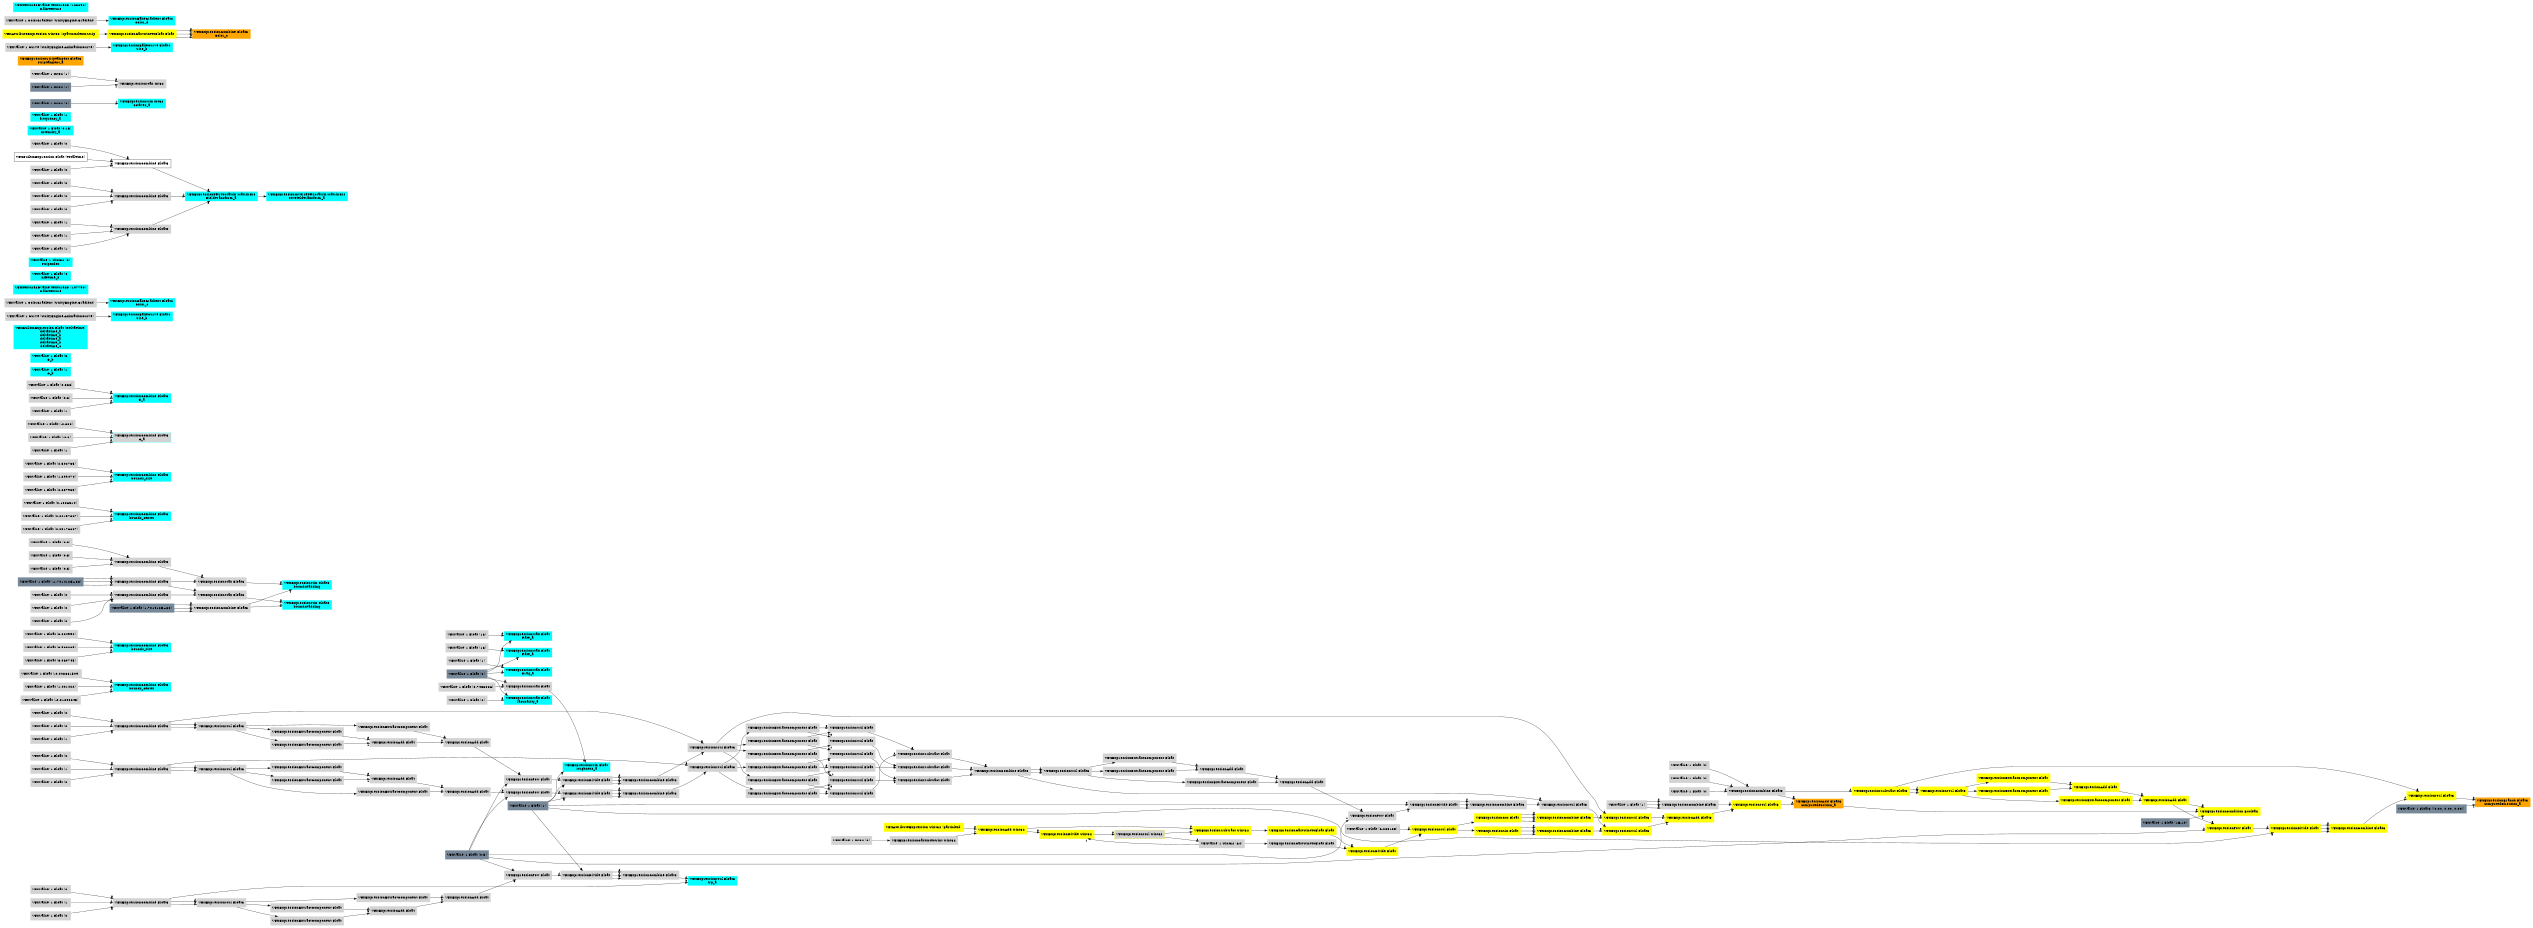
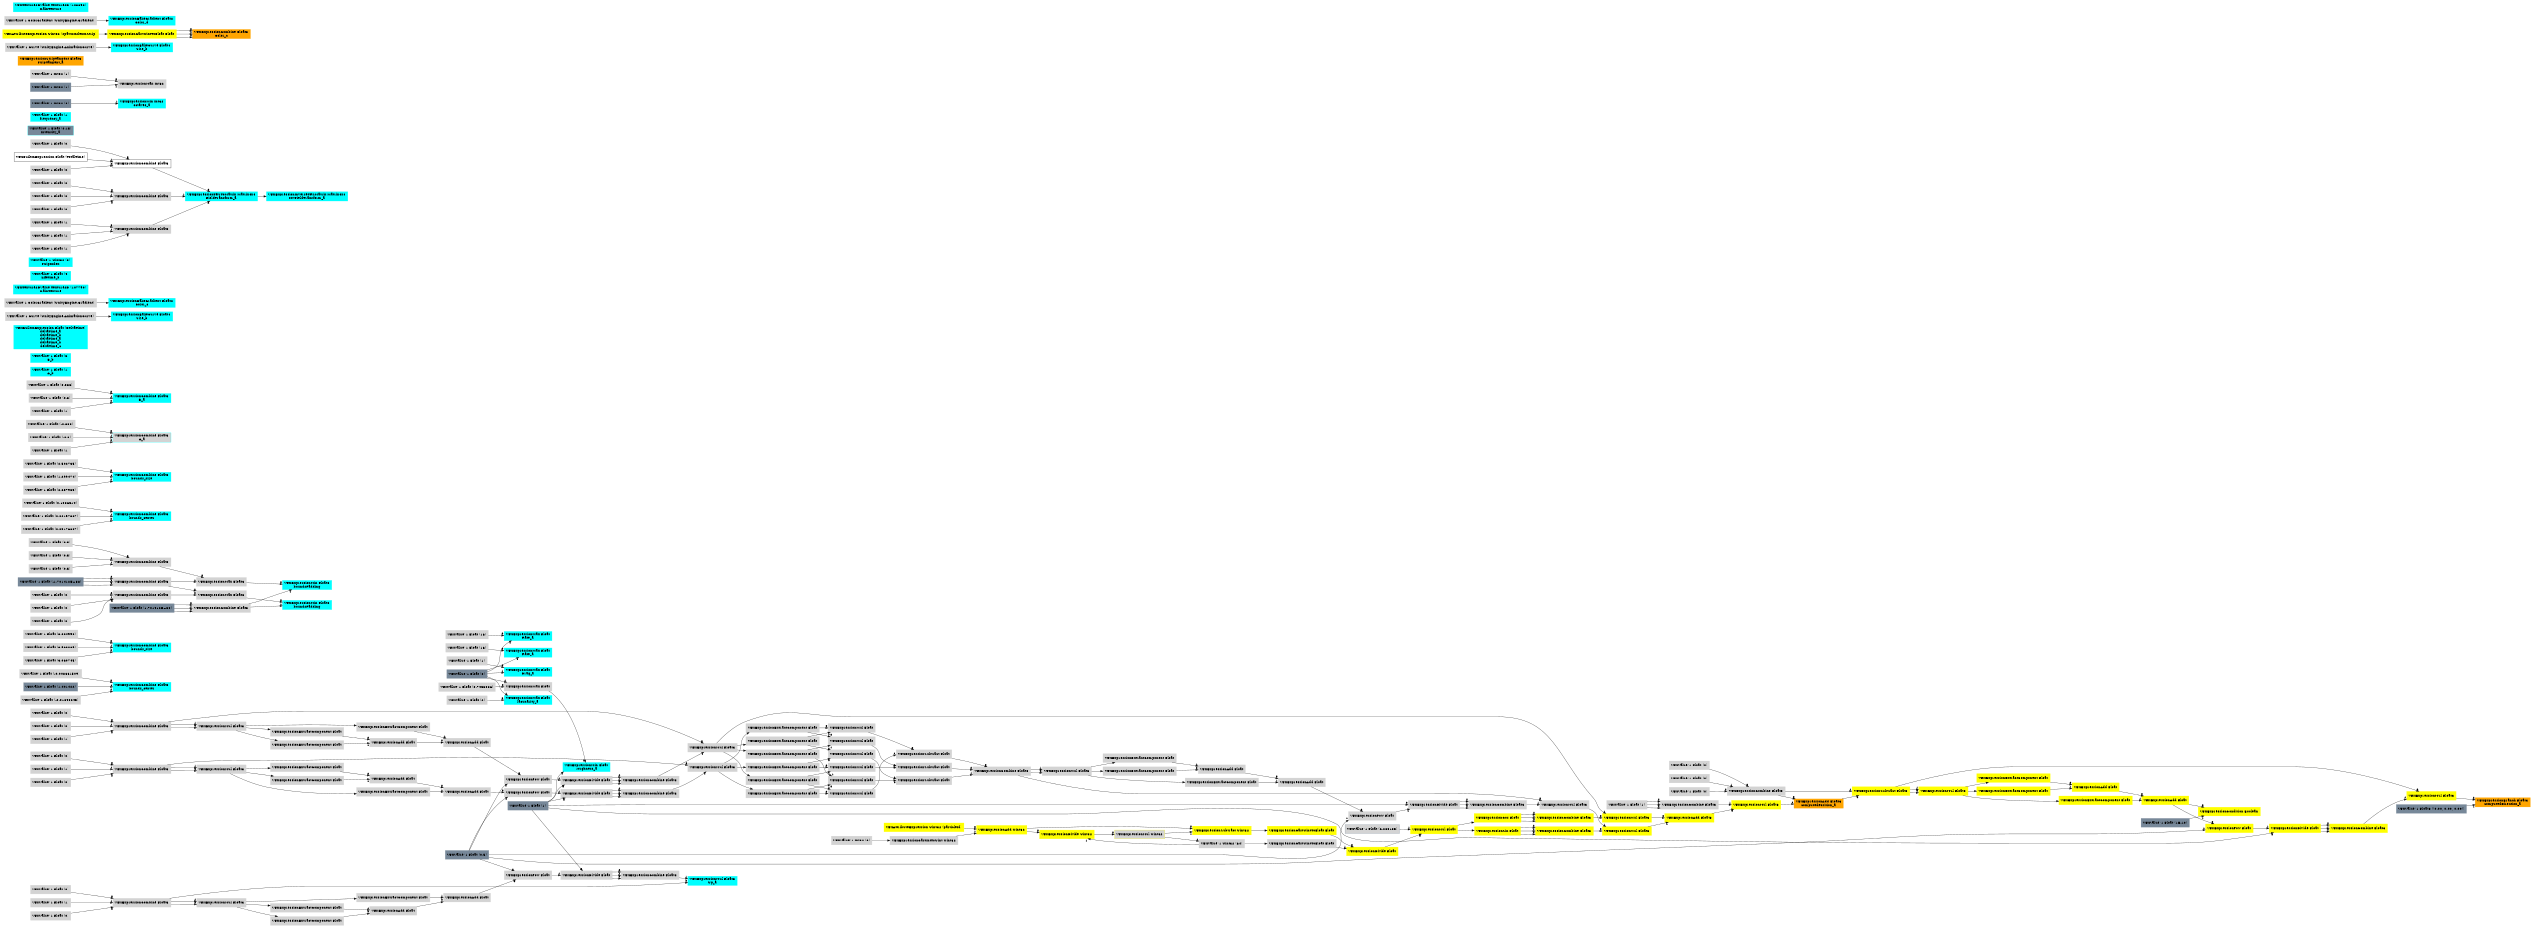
node "VFXValue`1 Float (0.15) Intensity_a": fillcolor cyan -> lightslategray
node "VFXValue`1 Float (1.401422)": fillcolor lightgray -> lightslategray
edge "VFXExpressionAdd Float3 computedPosition_a" -> "VFXExpressionCondition Boolean": now "VFXExpressionAdd Float3 computedPosition_a" -> "VFXExpressionSubtract Float3"
